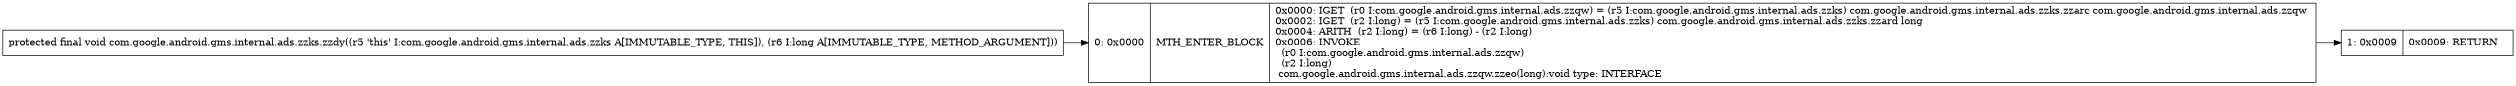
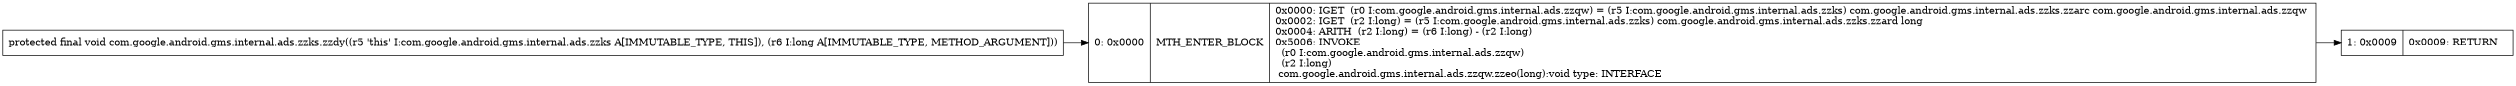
node "0: 0x0000": text "0x0006: INVOKE" -> "0x5006: INVOKE"
